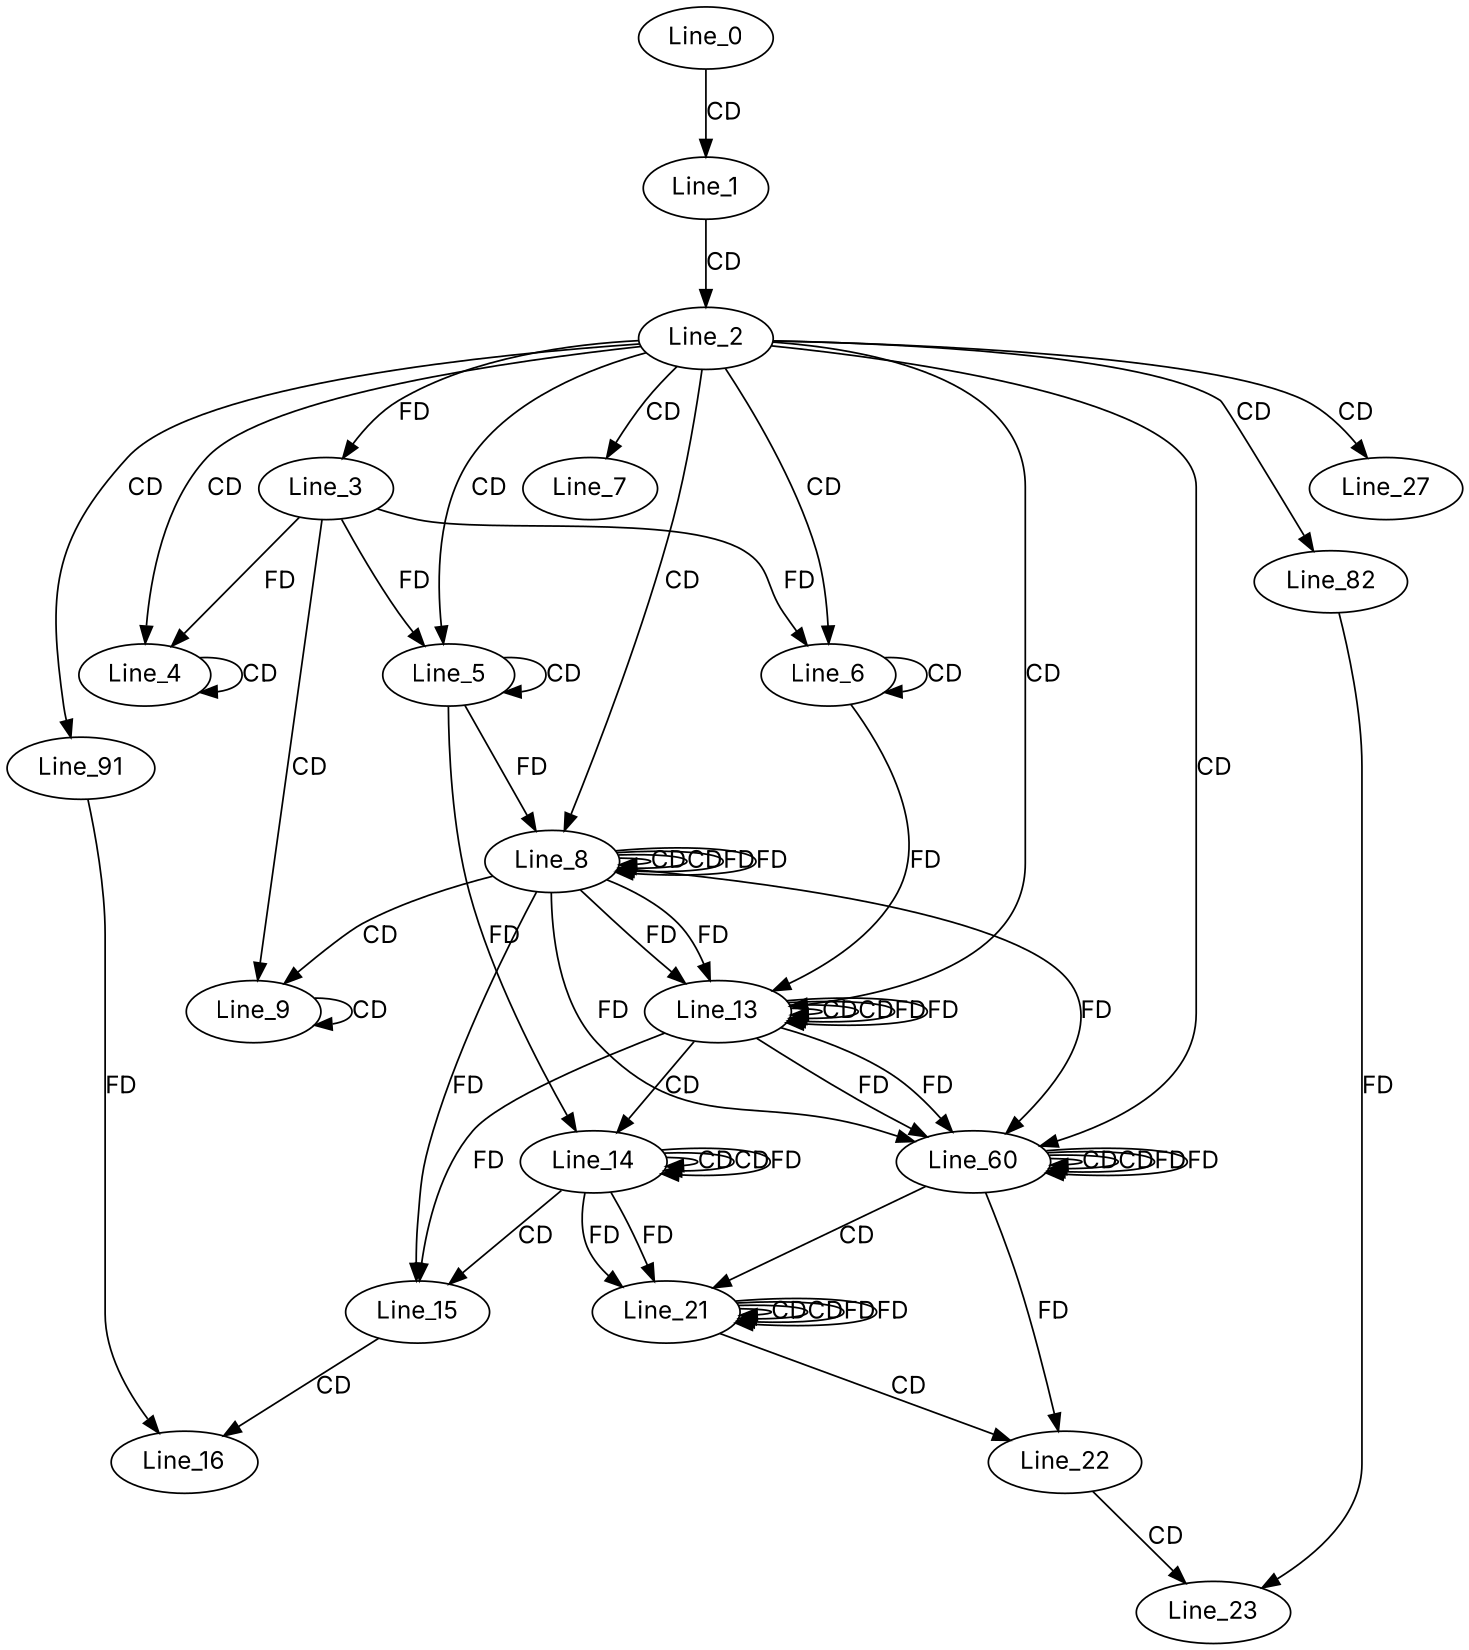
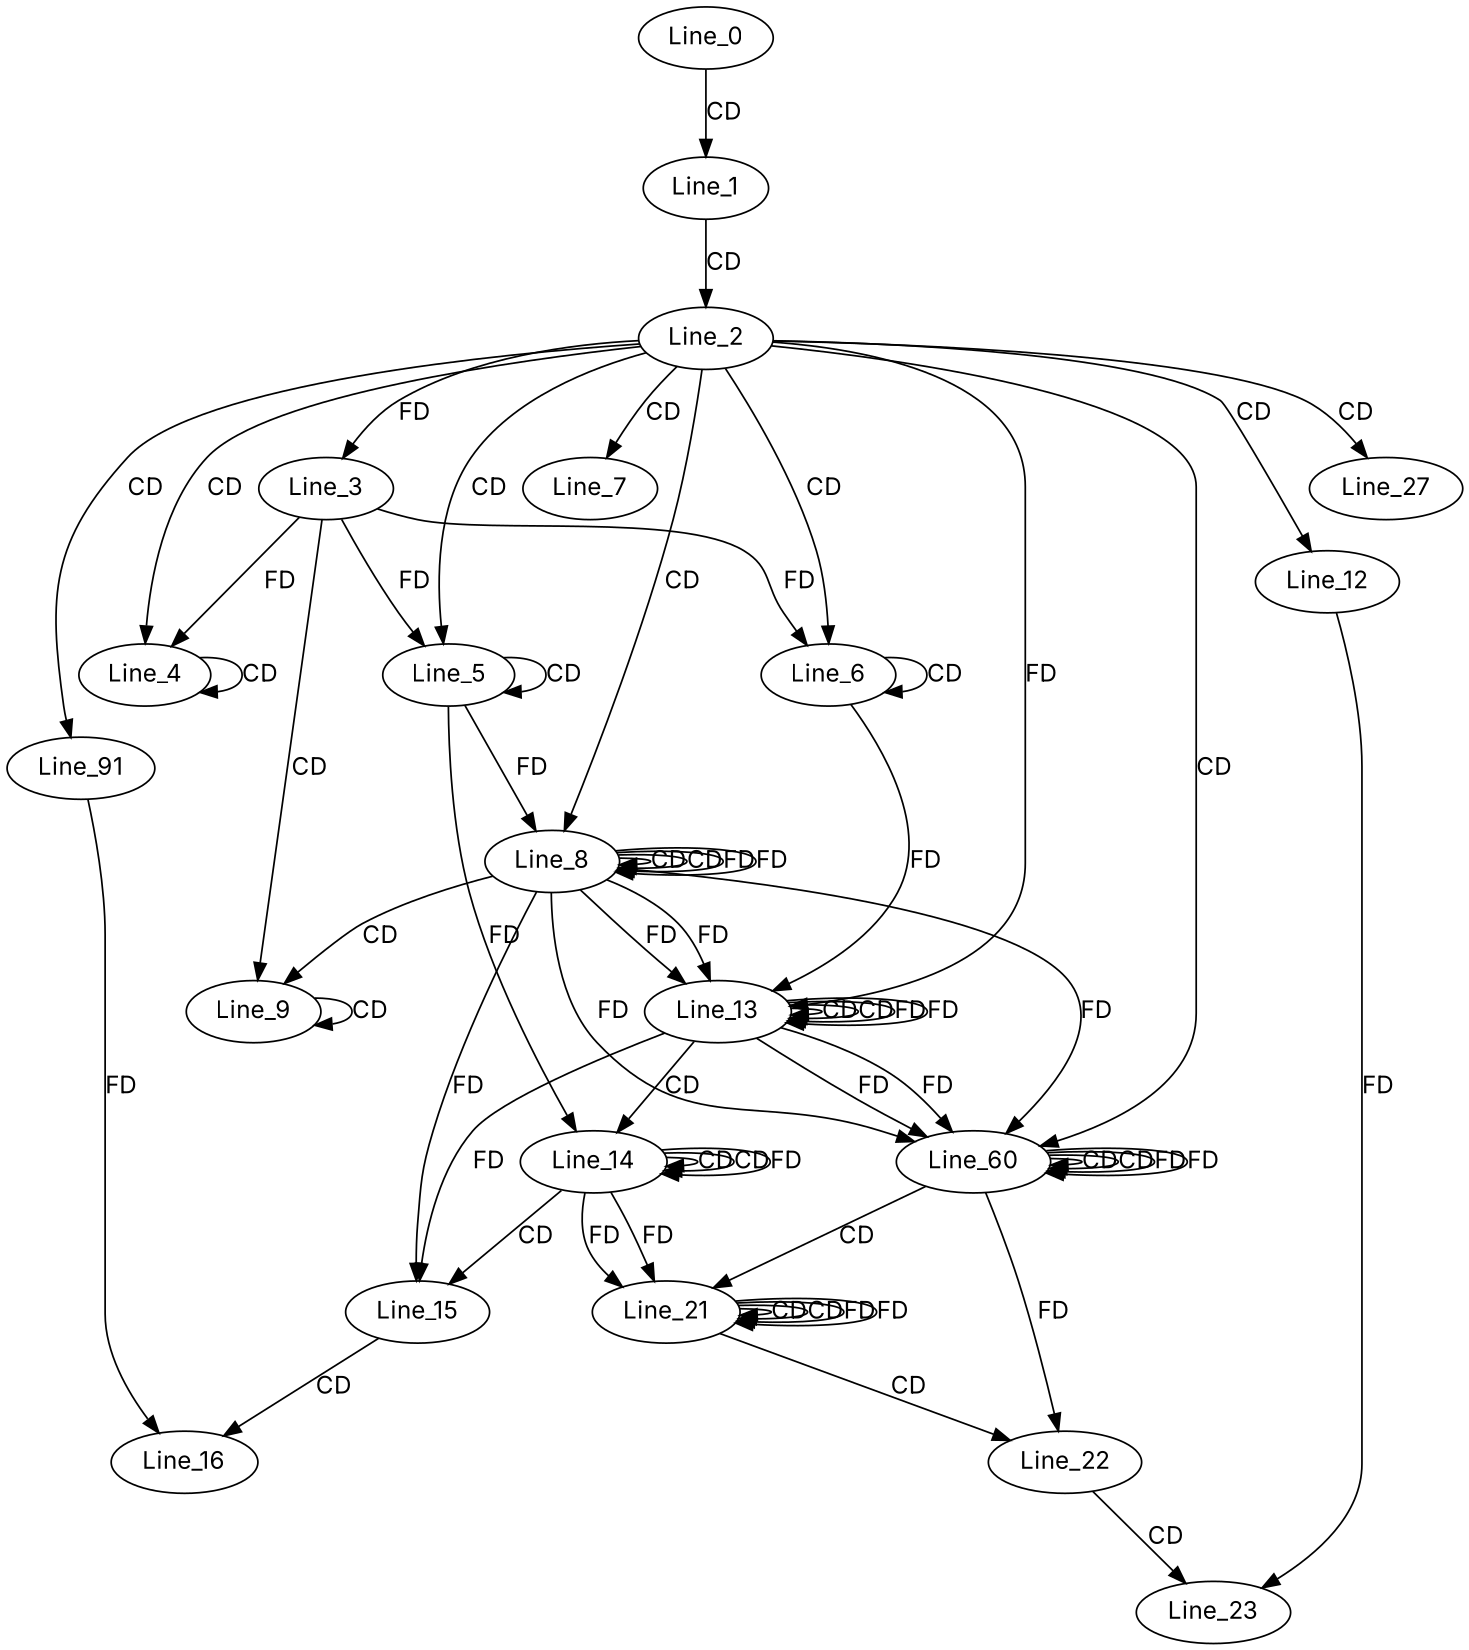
node "Line_82": label "Line_82" -> "Line_12"
edge "Line_2" -> "Line_13": label "CD" -> "FD"
